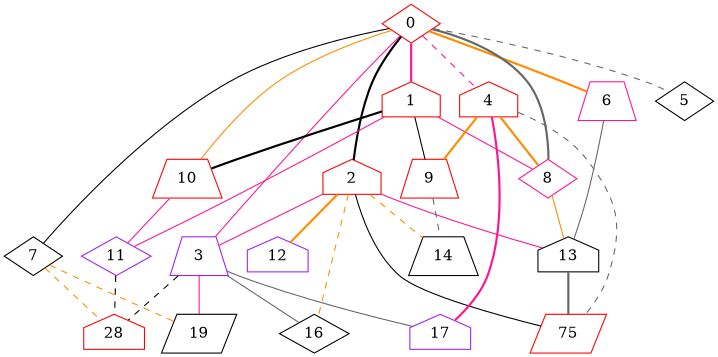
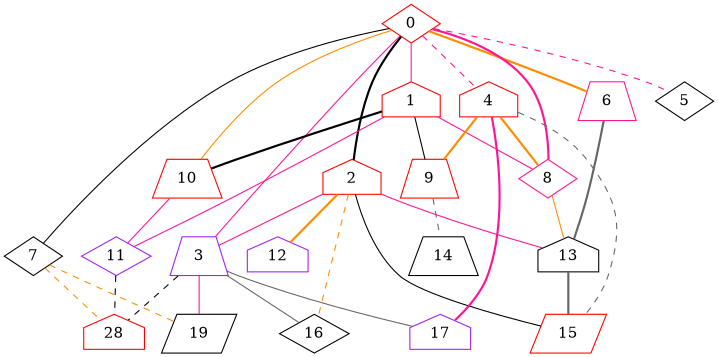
edge "0" -- "5": color gray40 -> deeppink
edge "0" -- "1": style bold -> solid
edge "0" -- "8": color gray40 -> deeppink
edge "6" -- "13": style solid -> bold
edge "2" -- "14": removed
node "75": label "75" -> "15"
